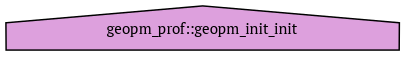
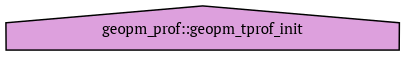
node "geopm_prof::geopm_init_init": label "geopm_prof::geopm_init_init" -> "geopm_prof::geopm_tprof_init"
